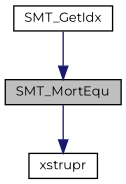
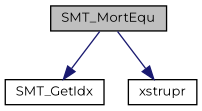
edge "SMT_GetIdx" -> "SMT_MortEqu": reversed
